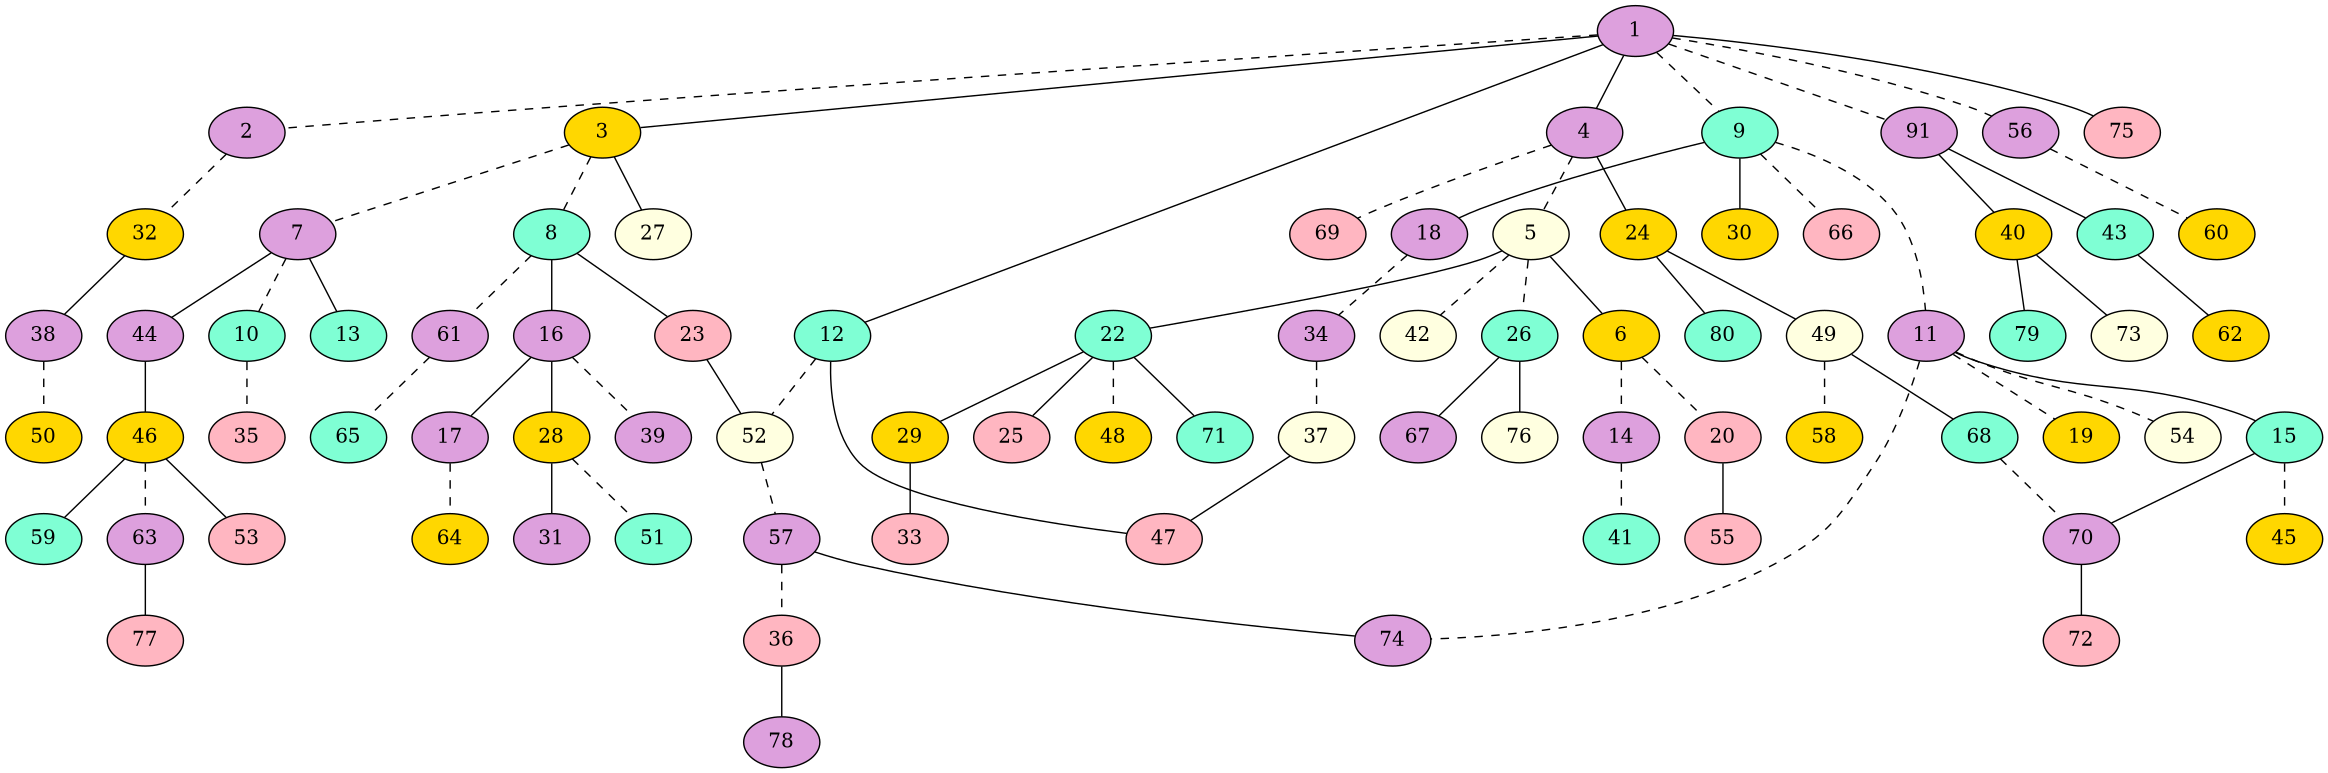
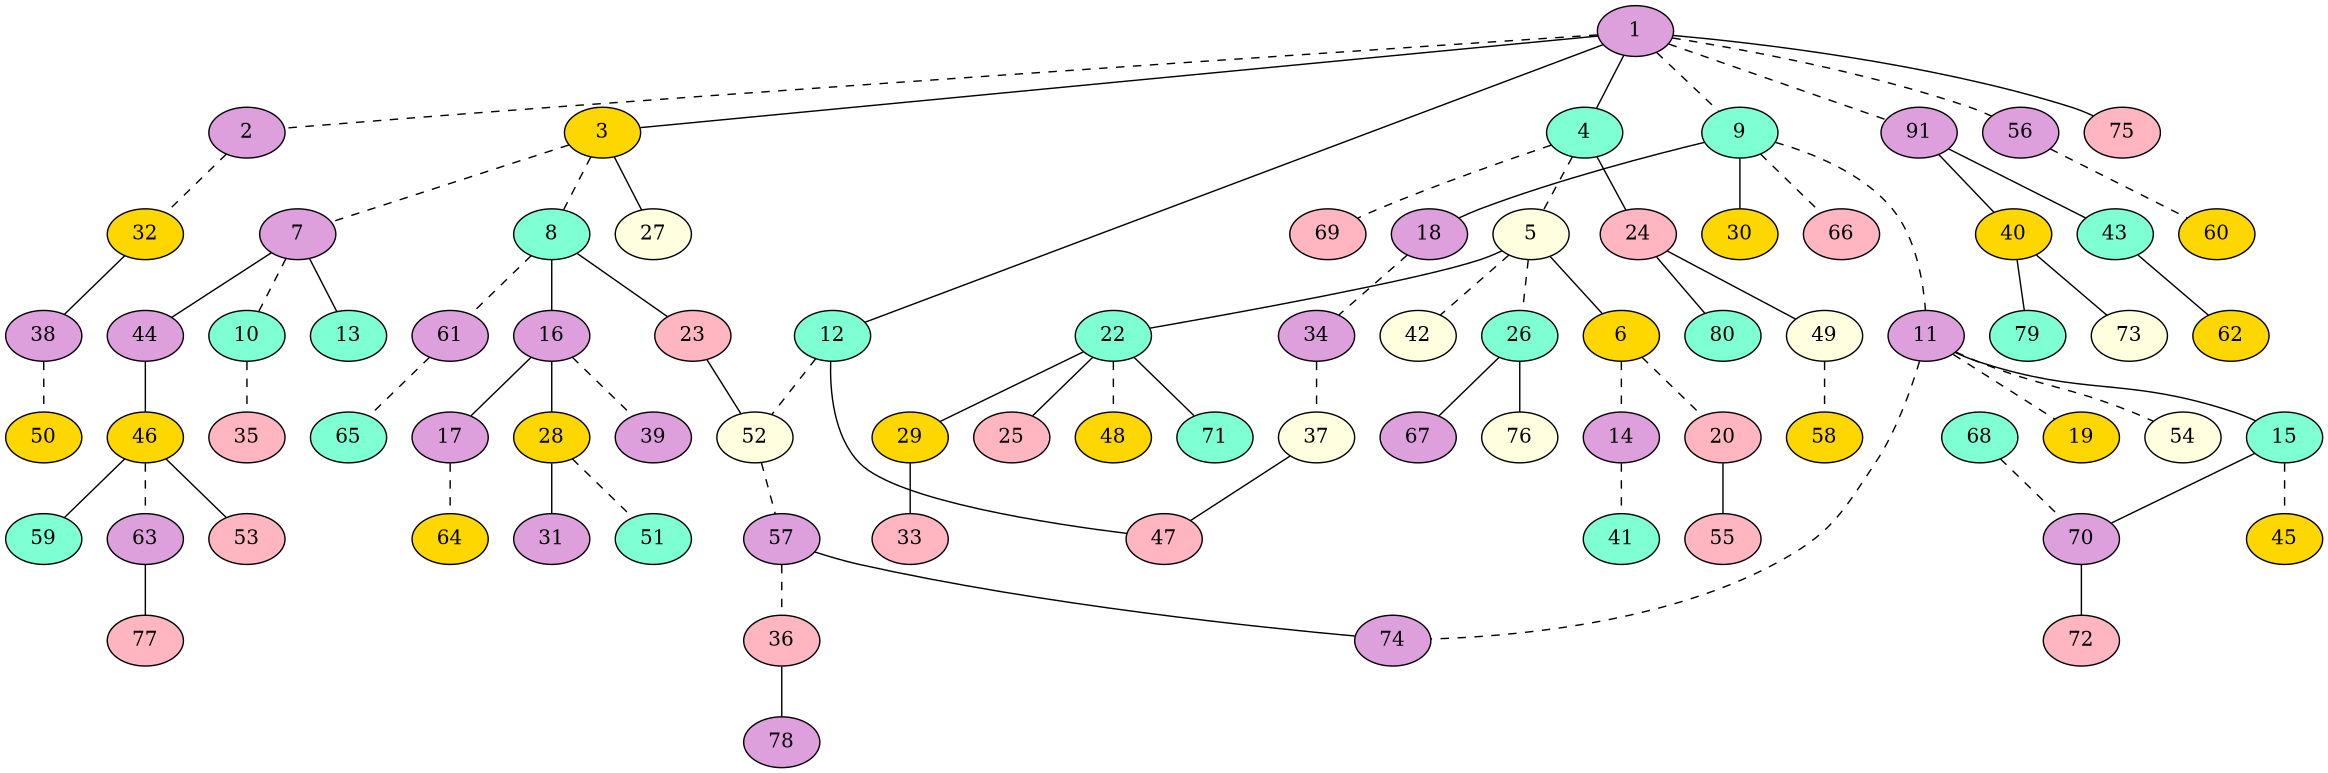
node "4": fillcolor plum -> aquamarine
node "24": fillcolor gold -> lightpink
edge "49" -- "68": removed
